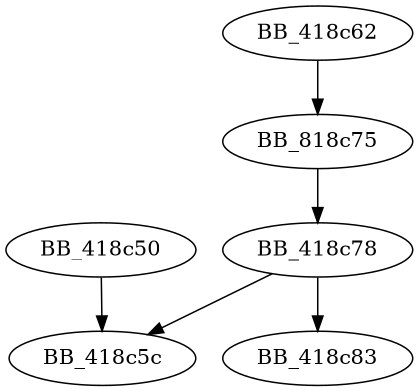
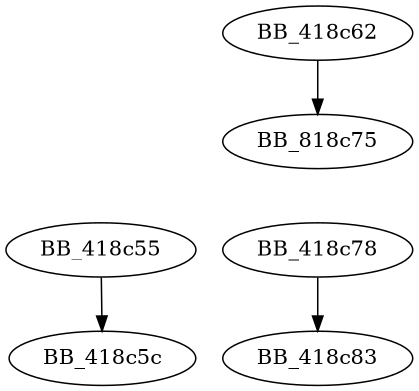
edge "BB_818c75" -> "BB_418c78": removed
node "BB_418c50": label "BB_418c50" -> "BB_418c55"
edge "BB_418c78" -> "BB_418c5c": removed
